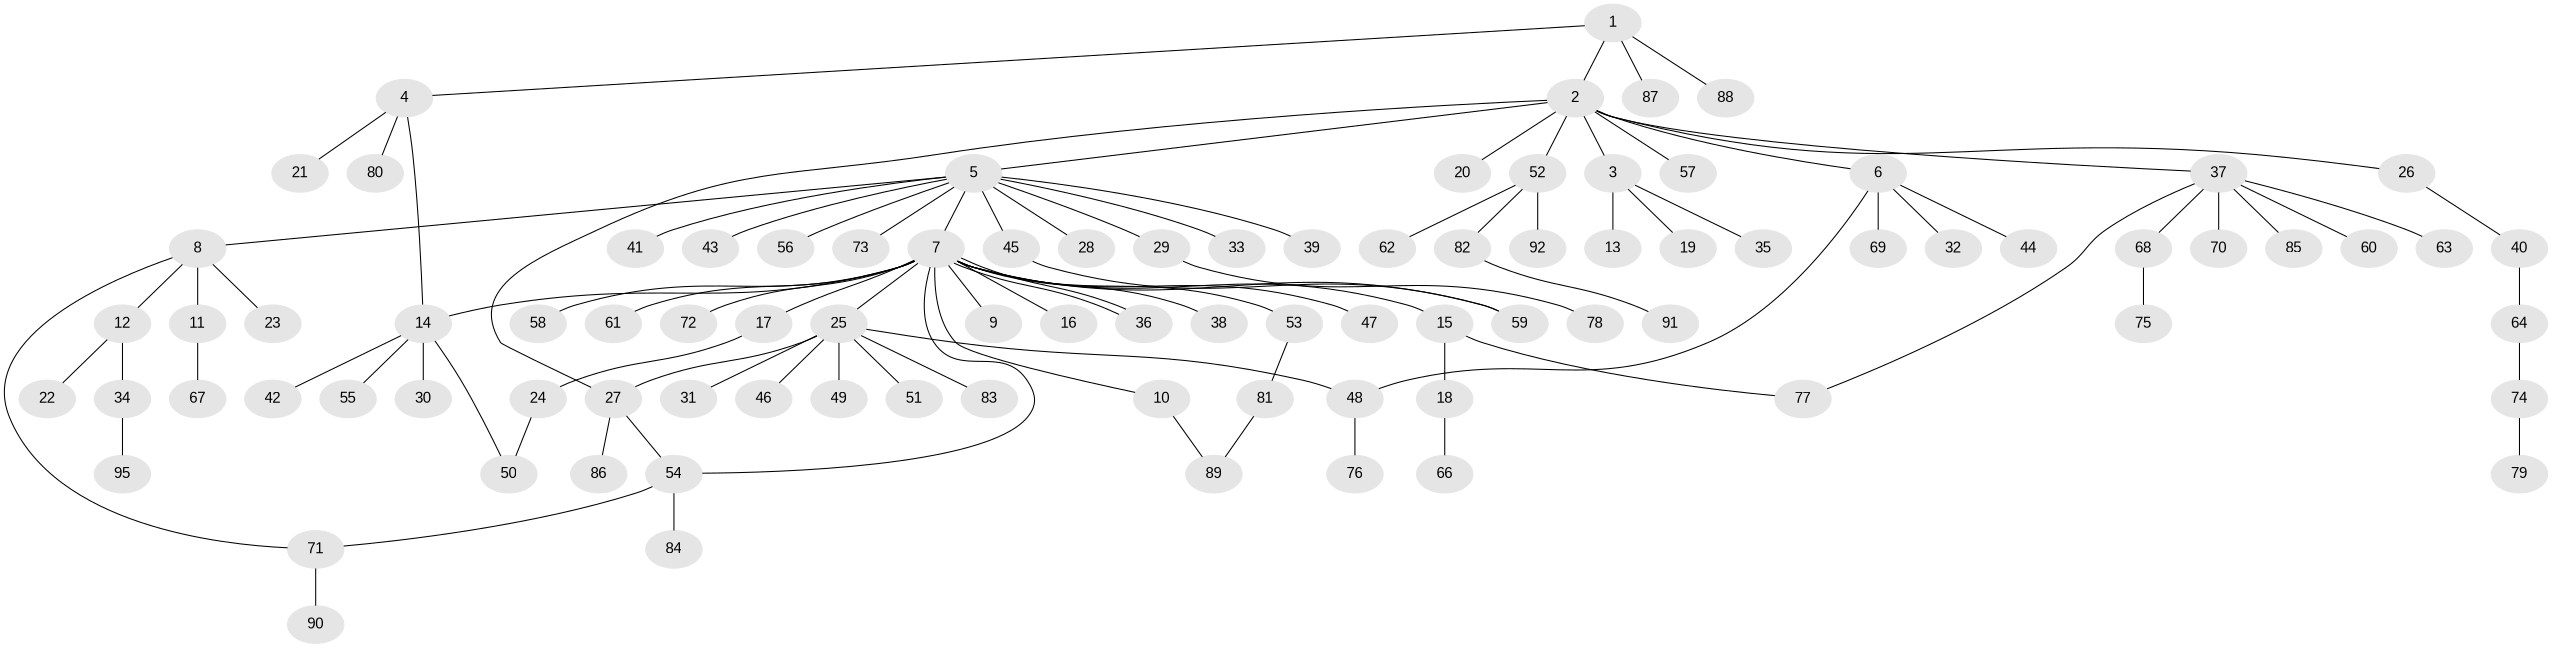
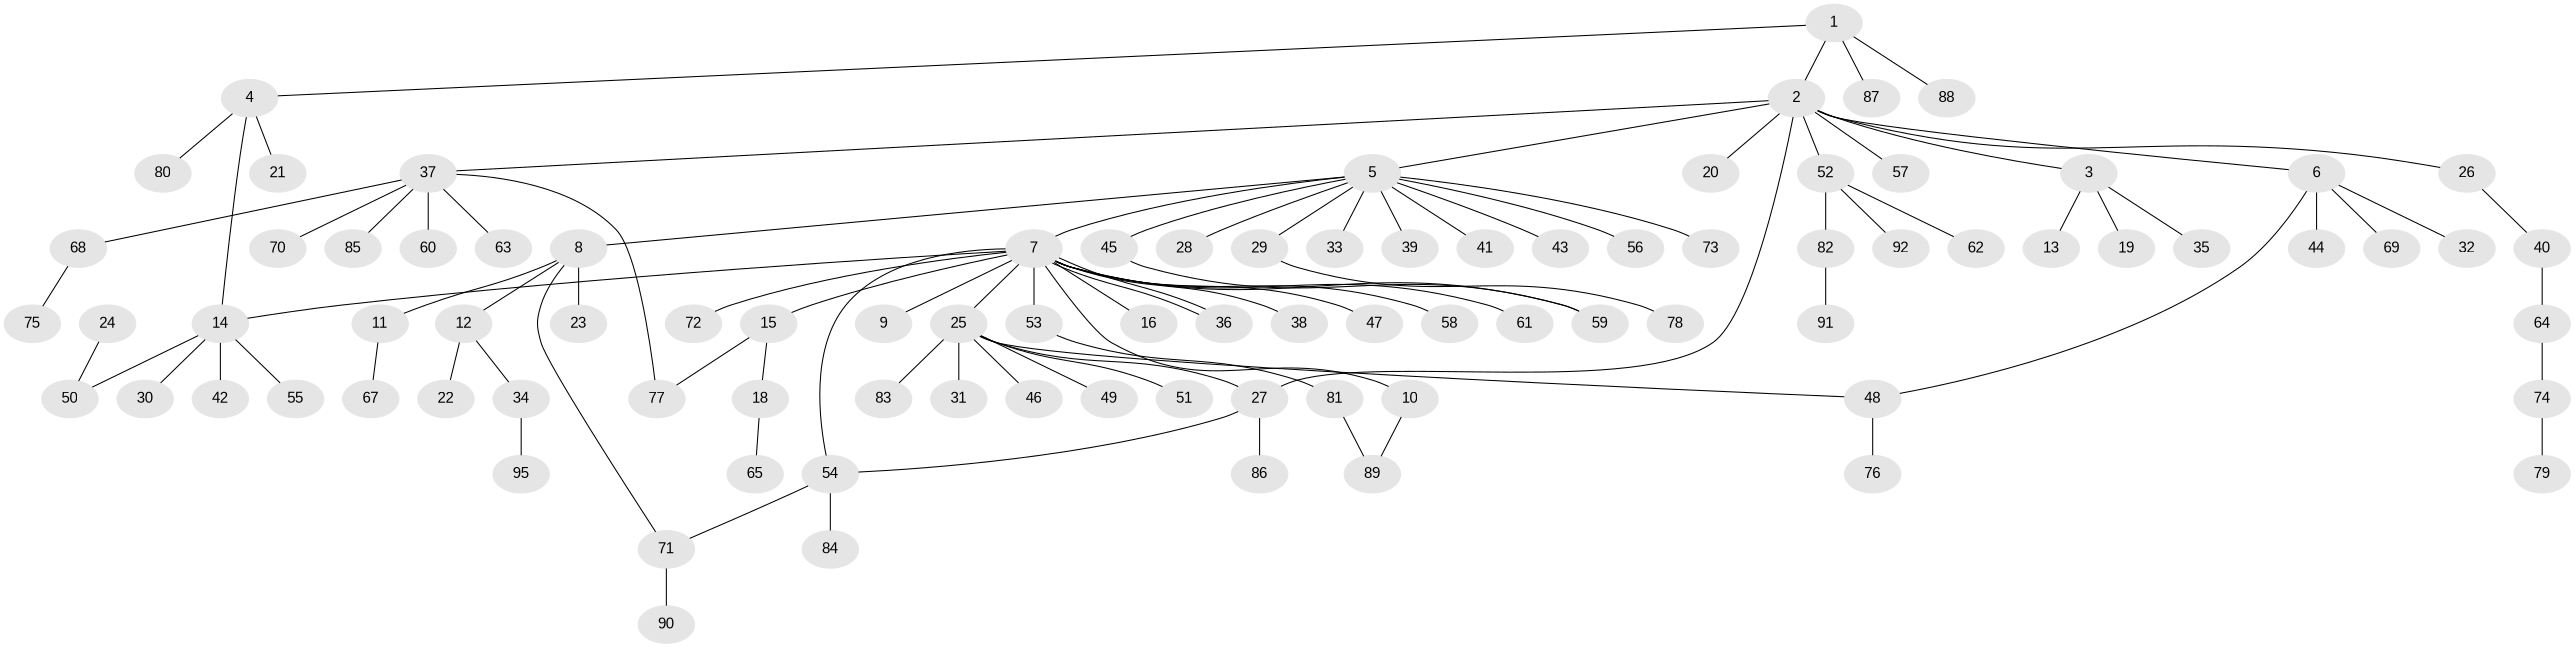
node "17": removed
node "66": label "66" -> "65"
